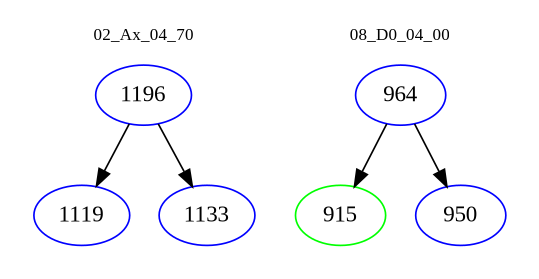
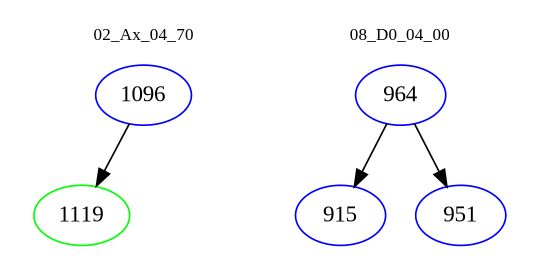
node "1196": label "1196" -> "1096"
node "1119": color blue -> green
node "1133": removed
node "915": color green -> blue
node "950": label "950" -> "951"
